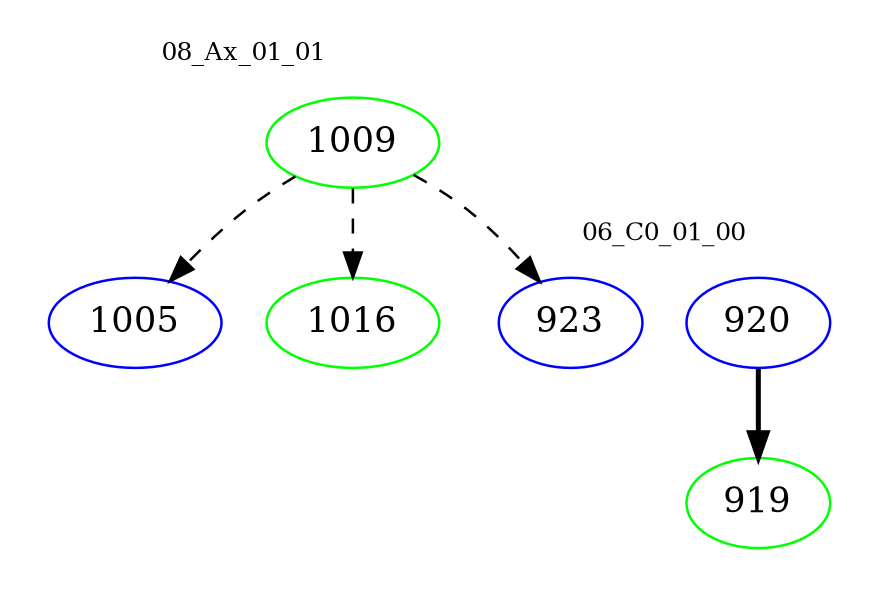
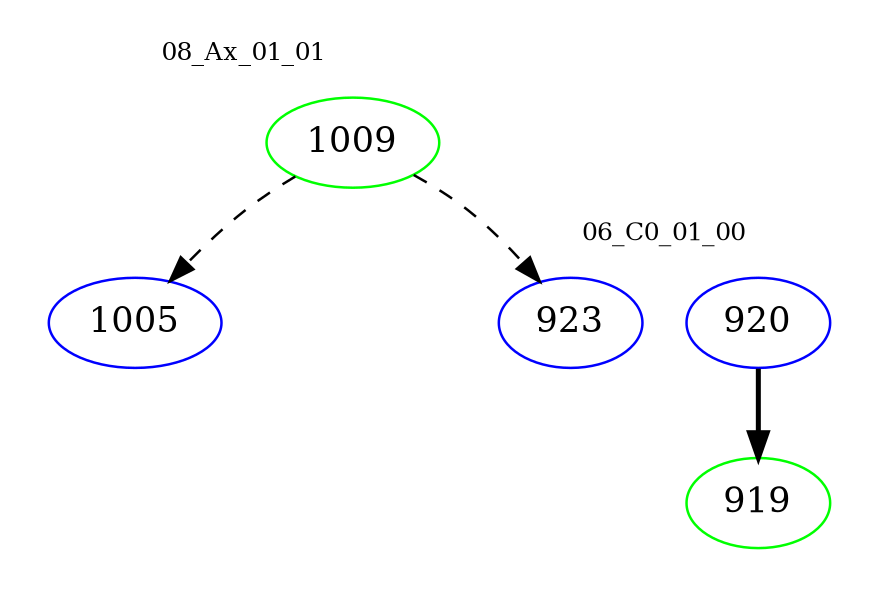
node "1016": removed
